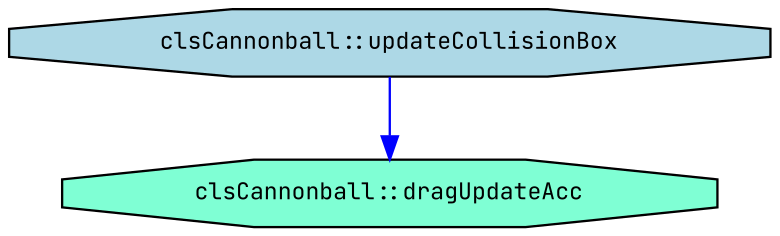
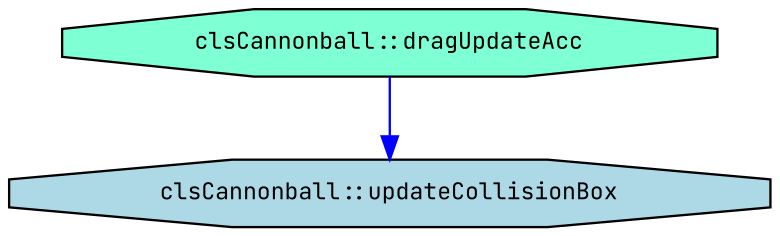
edge "clsCannonball::updateCollisionBox" -> "clsCannonball::dragUpdateAcc": reversed
